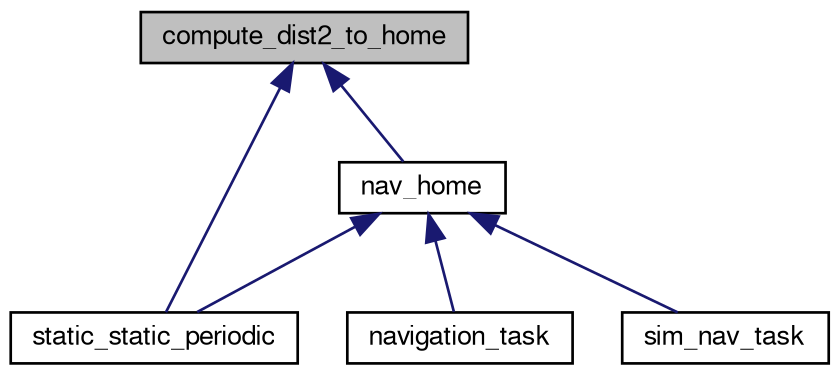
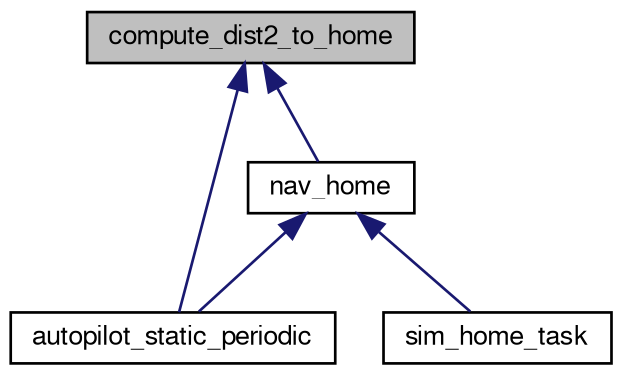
node "static_static_periodic": label "static_static_periodic" -> "autopilot_static_periodic"
node "navigation_task": removed
node "sim_nav_task": label "sim_nav_task" -> "sim_home_task"
